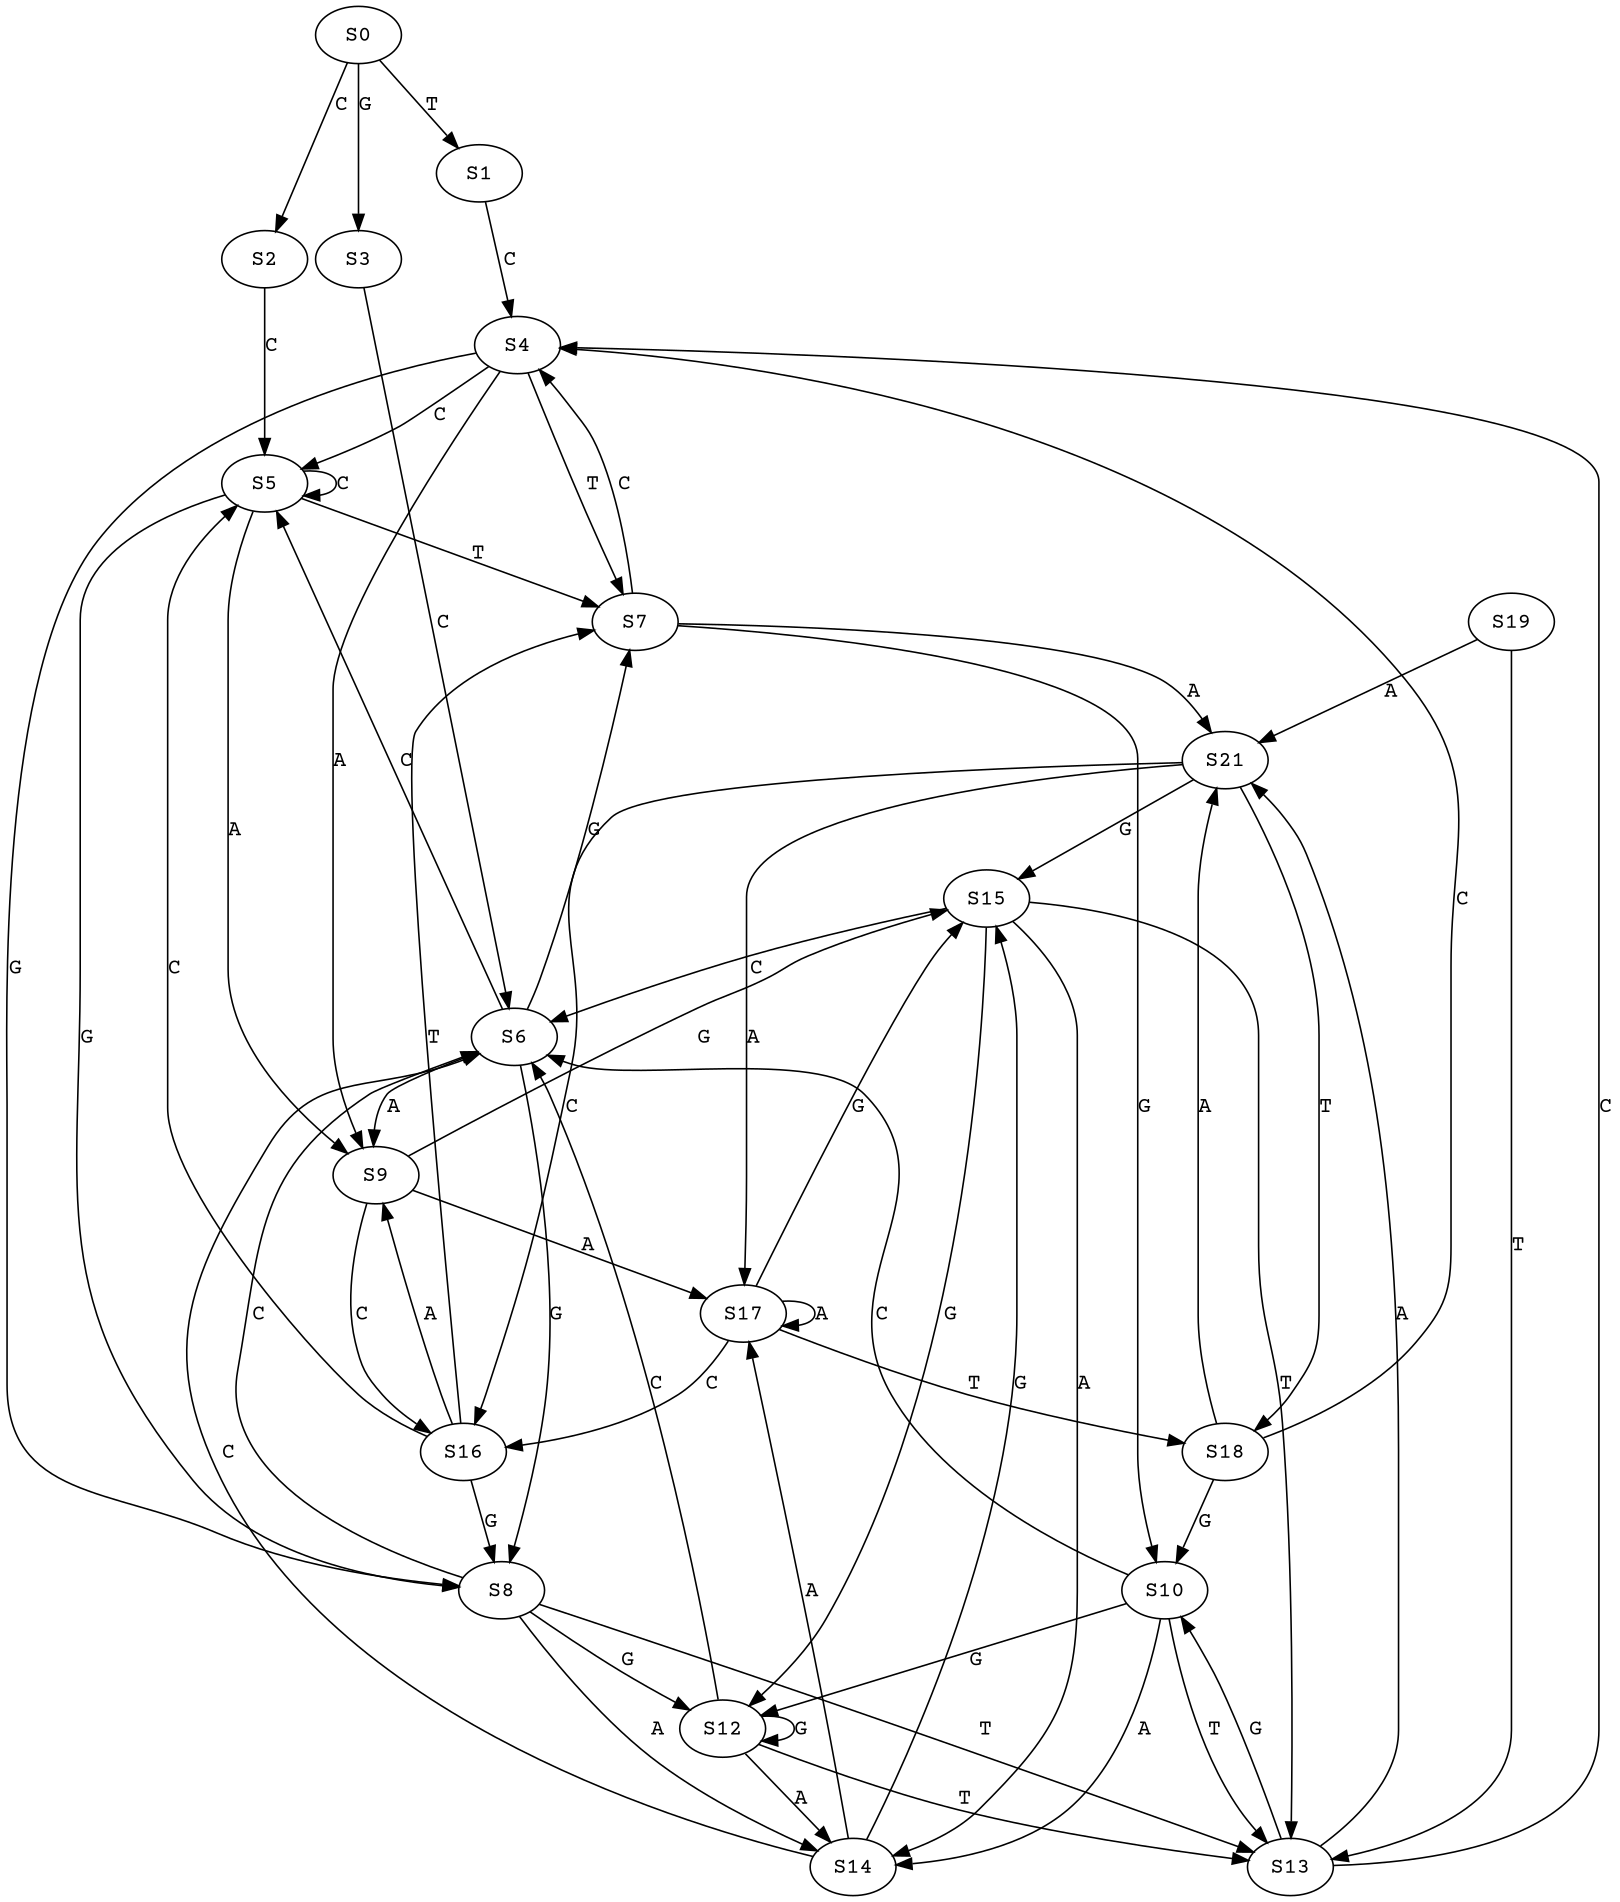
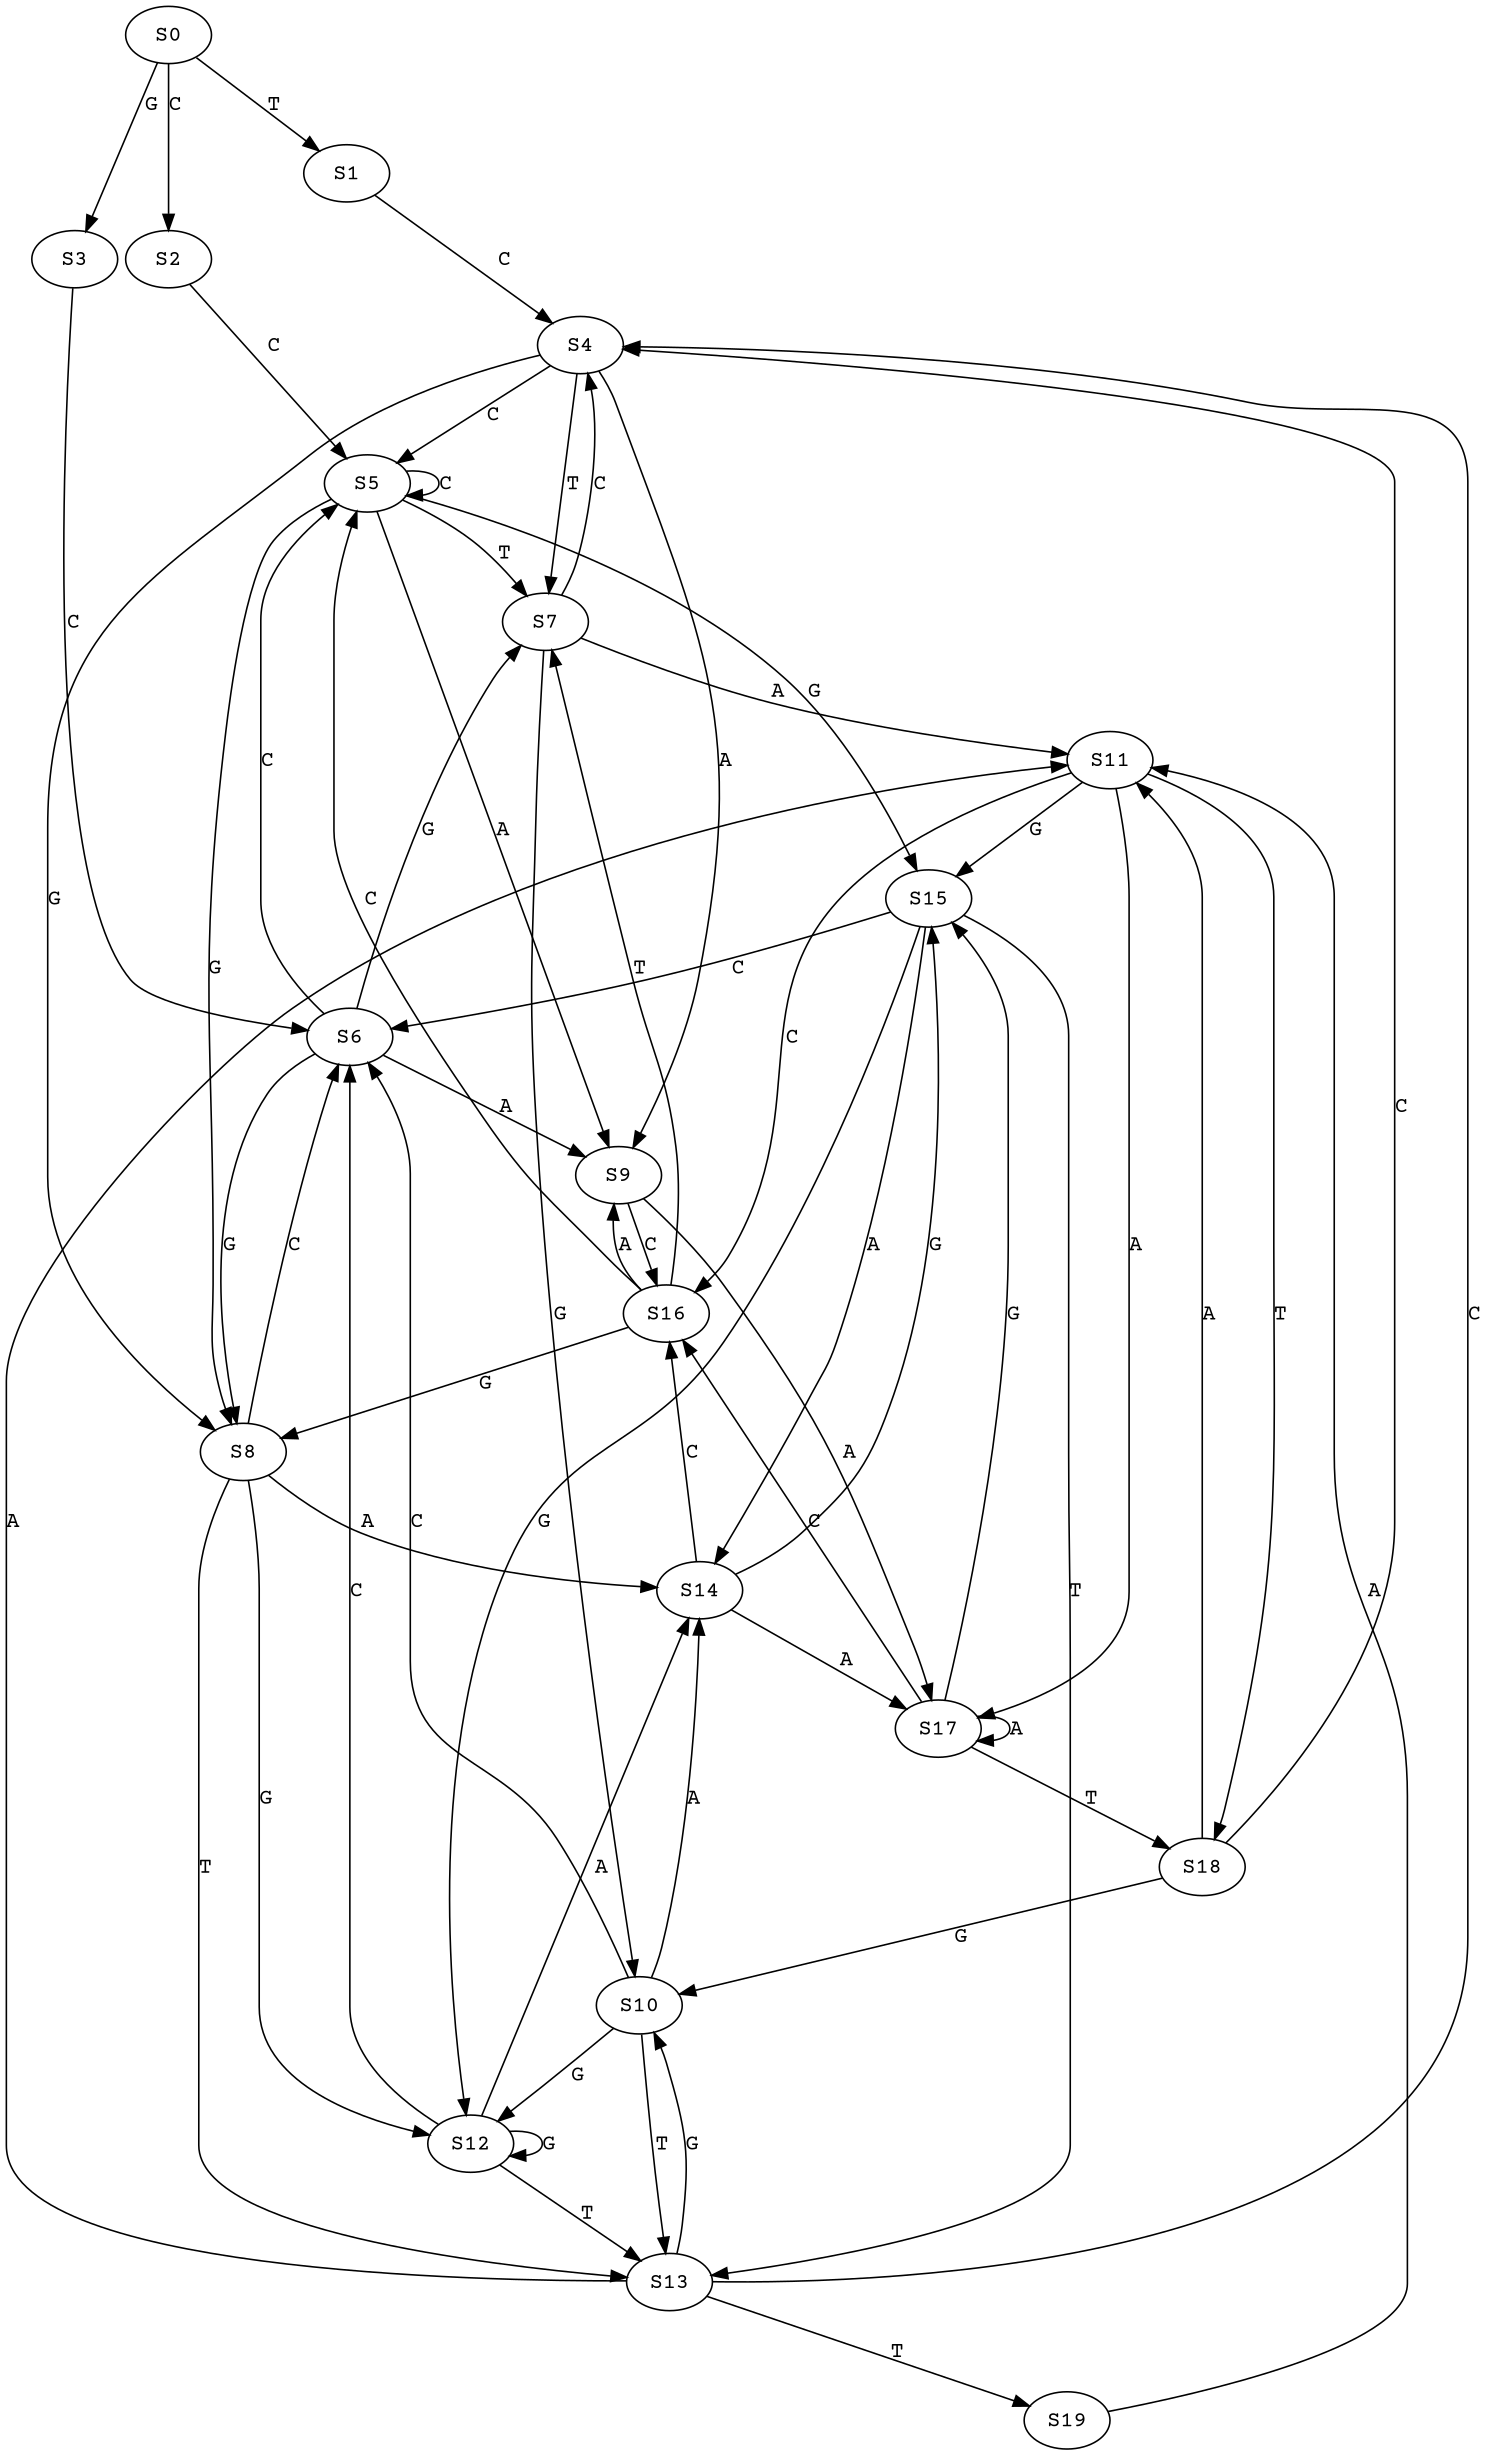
node "S21": label "S21" -> "S11"
edge "S9" -> "S15": now "S5" -> "S15"
edge "S19" -> "S13": reversed
edge "S14" -> "S6": now "S14" -> "S16"
